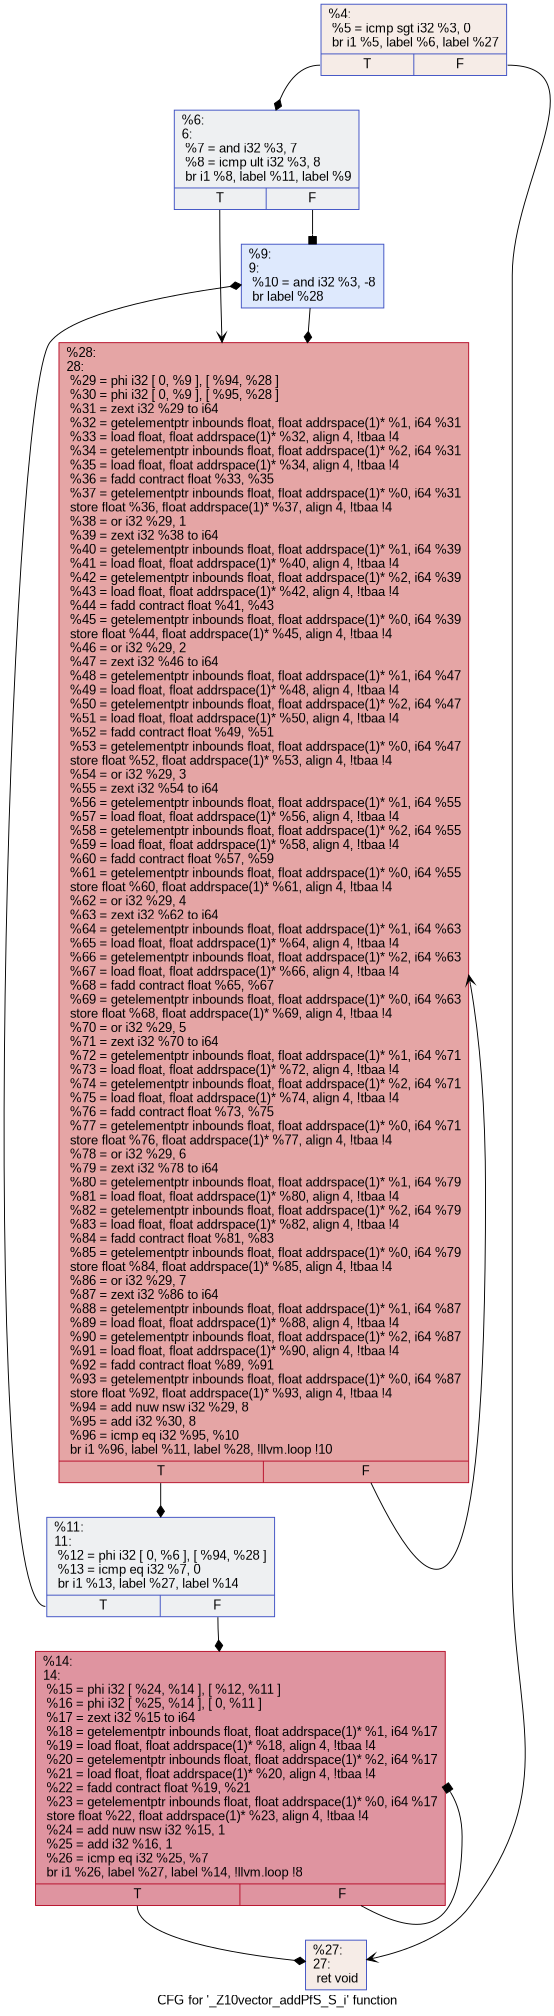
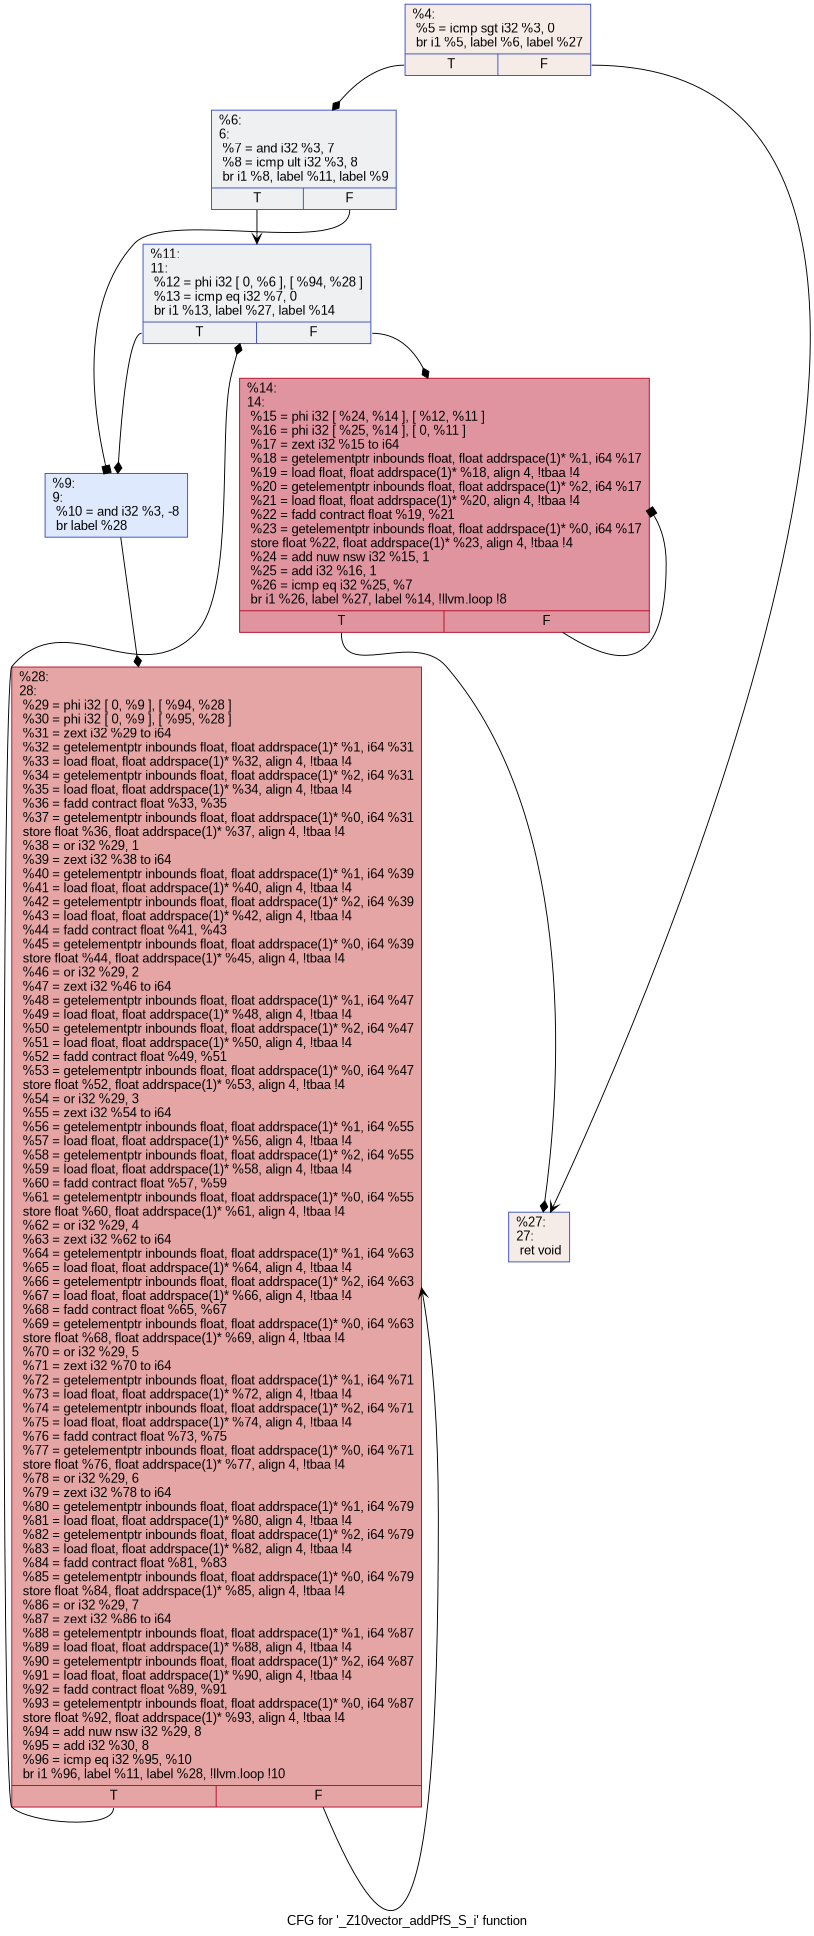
edge "%6:" -> "%28:": now "%6:" -> "%11:"
